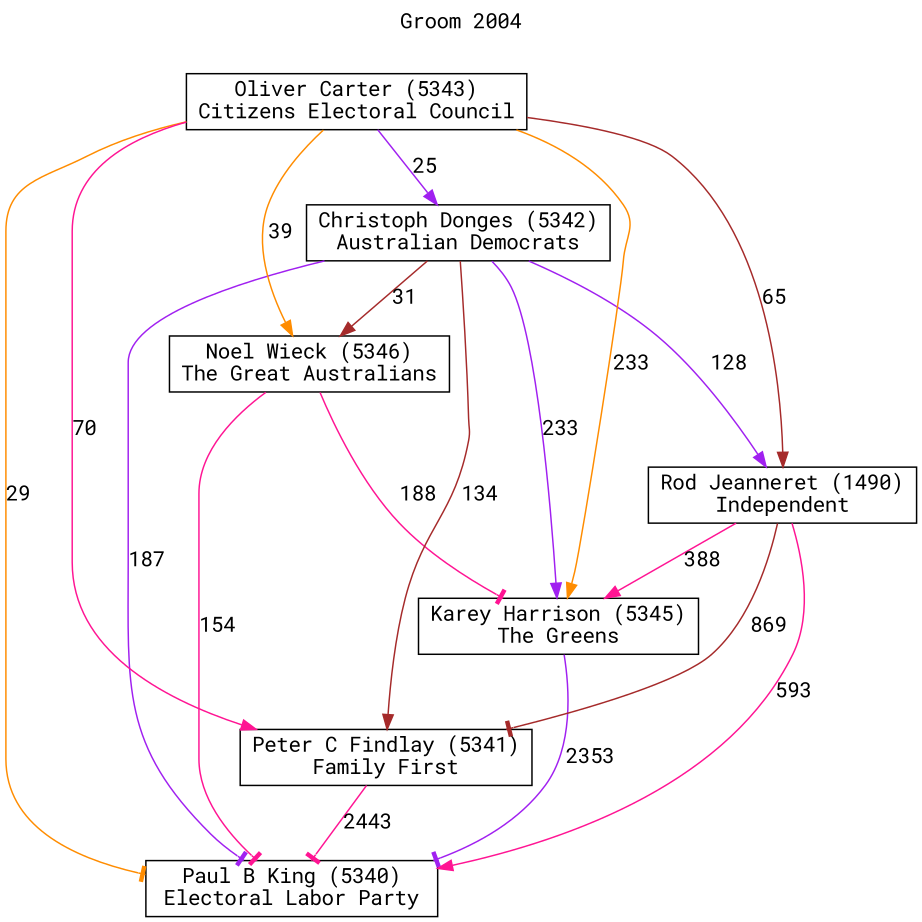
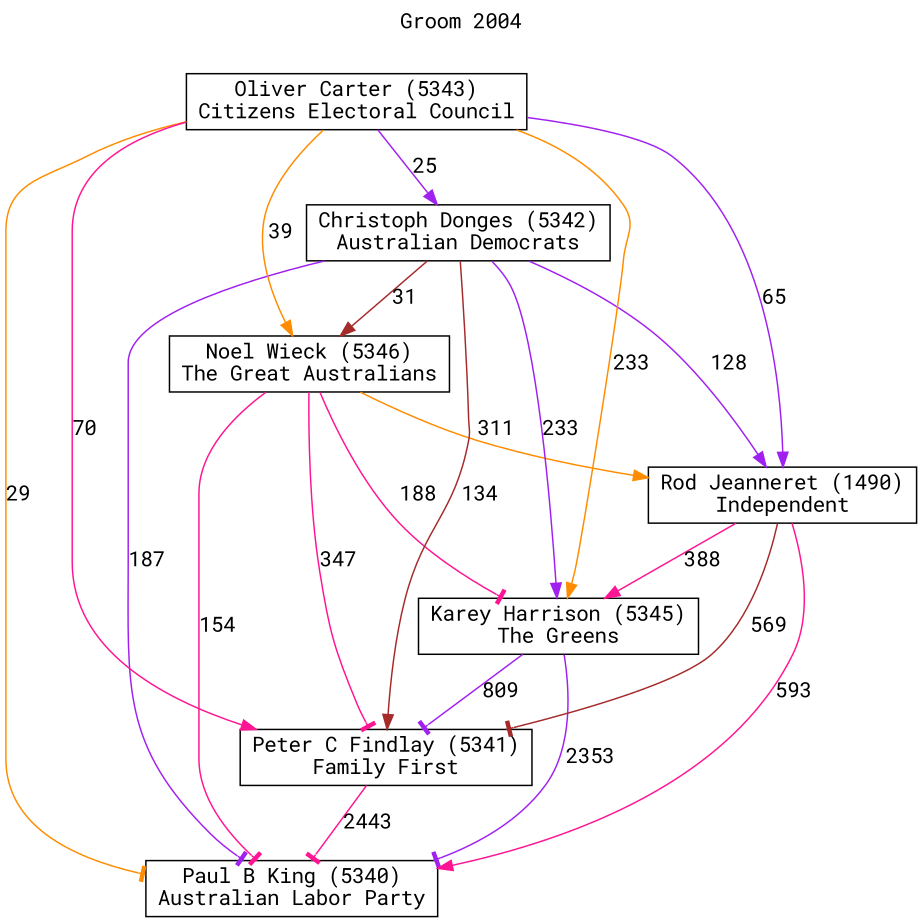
edge "Oliver Carter (5343) Citizens Electoral Council" -> "Rod Jeanneret (1490) Independent": color brown -> purple
edge "Noel Wieck (5346) The Great Australians" -> "Rod Jeanneret (1490) Independent": added, label "311"
edge "Noel Wieck (5346) The Great Australians" -> "Peter C Findlay (5341) Family First": added, label "347"
edge "Rod Jeanneret (1490) Independent" -> "Peter C Findlay (5341) Family First": label "869" -> "569"
edge "Karey Harrison (5345) The Greens" -> "Peter C Findlay (5341) Family First": added, label "809"
node "Paul B King (5340) Electoral Labor Party": label "Paul B King (5340) Electoral Labor Party" -> "Paul B King (5340) Australian Labor Party"
